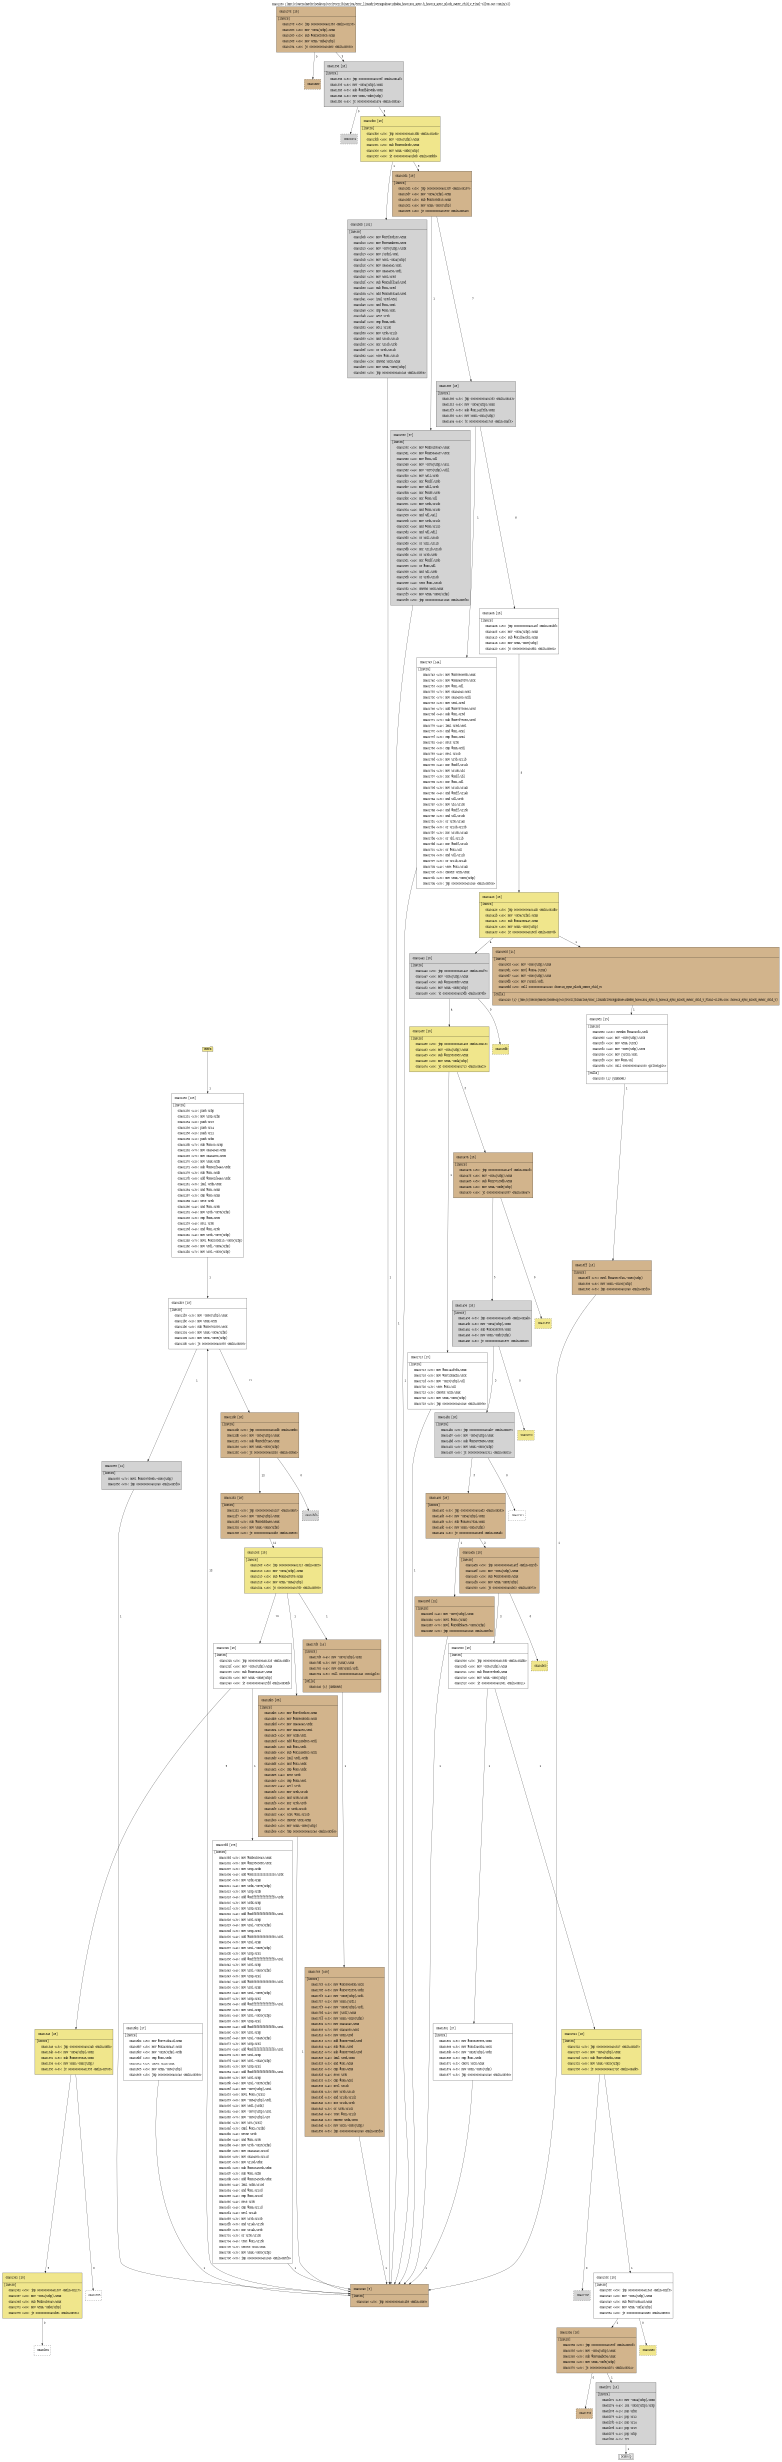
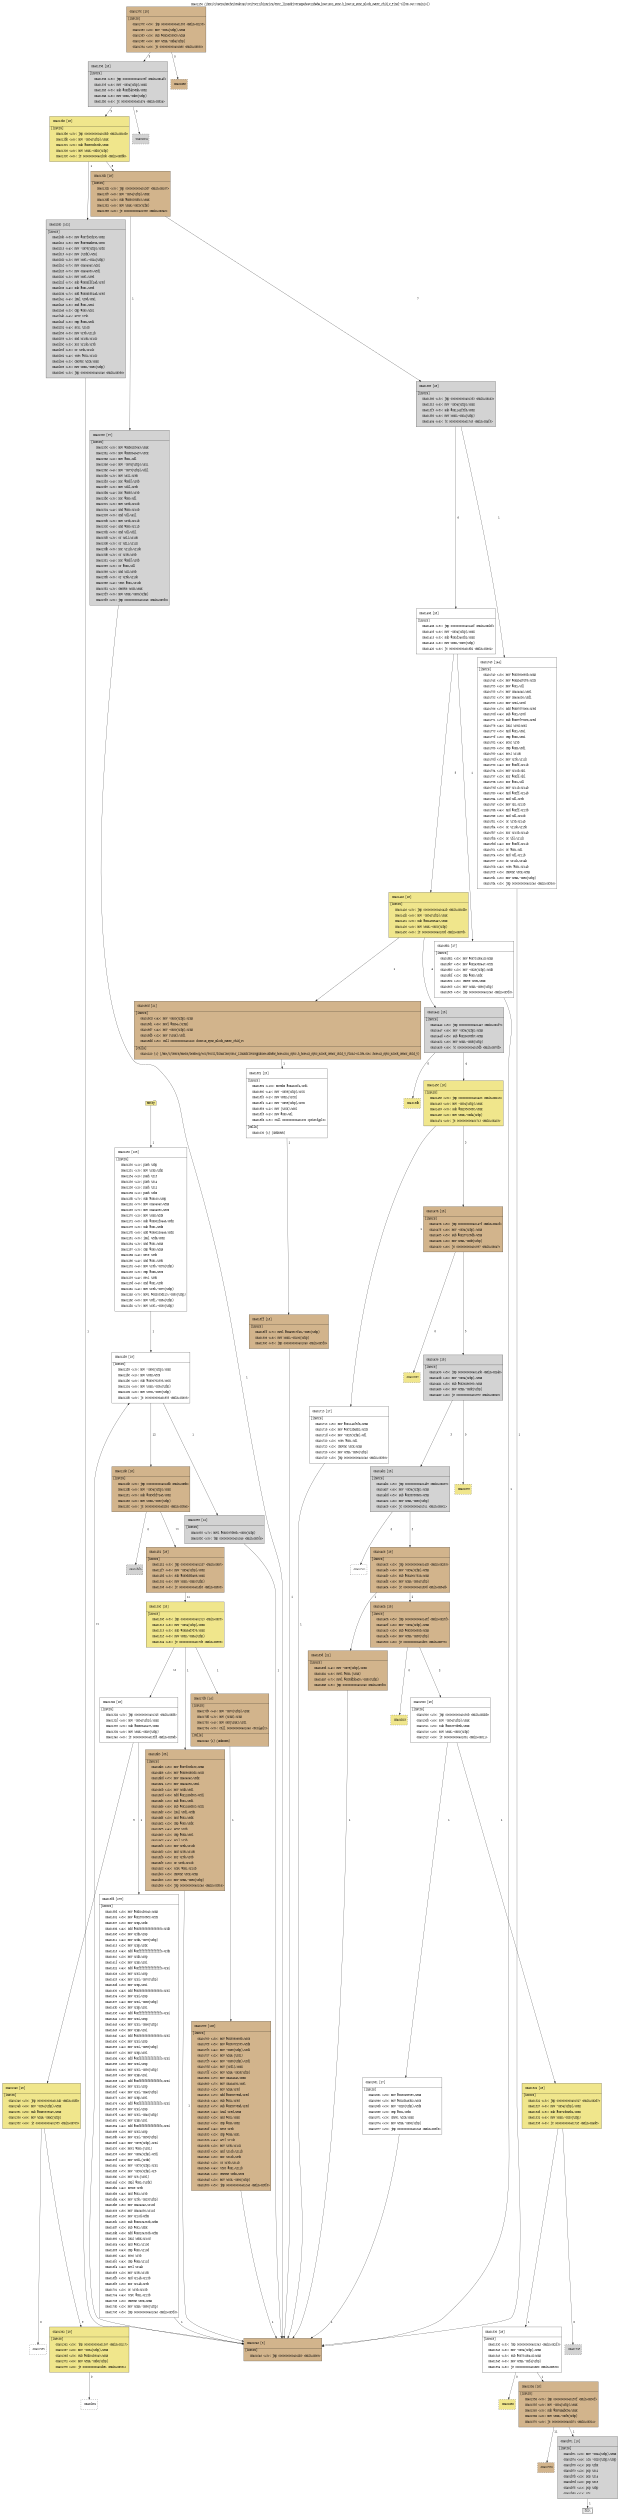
edge "0x40140a [28]" -> "0x4018b2 [27]": added, label "1"
node "Users": label "Users" -> "Entry"
edge "0x40155a [28]" -> "0x401576": label " 0" -> " 11"
node "Desktop": label "Desktop" -> "Exit"
